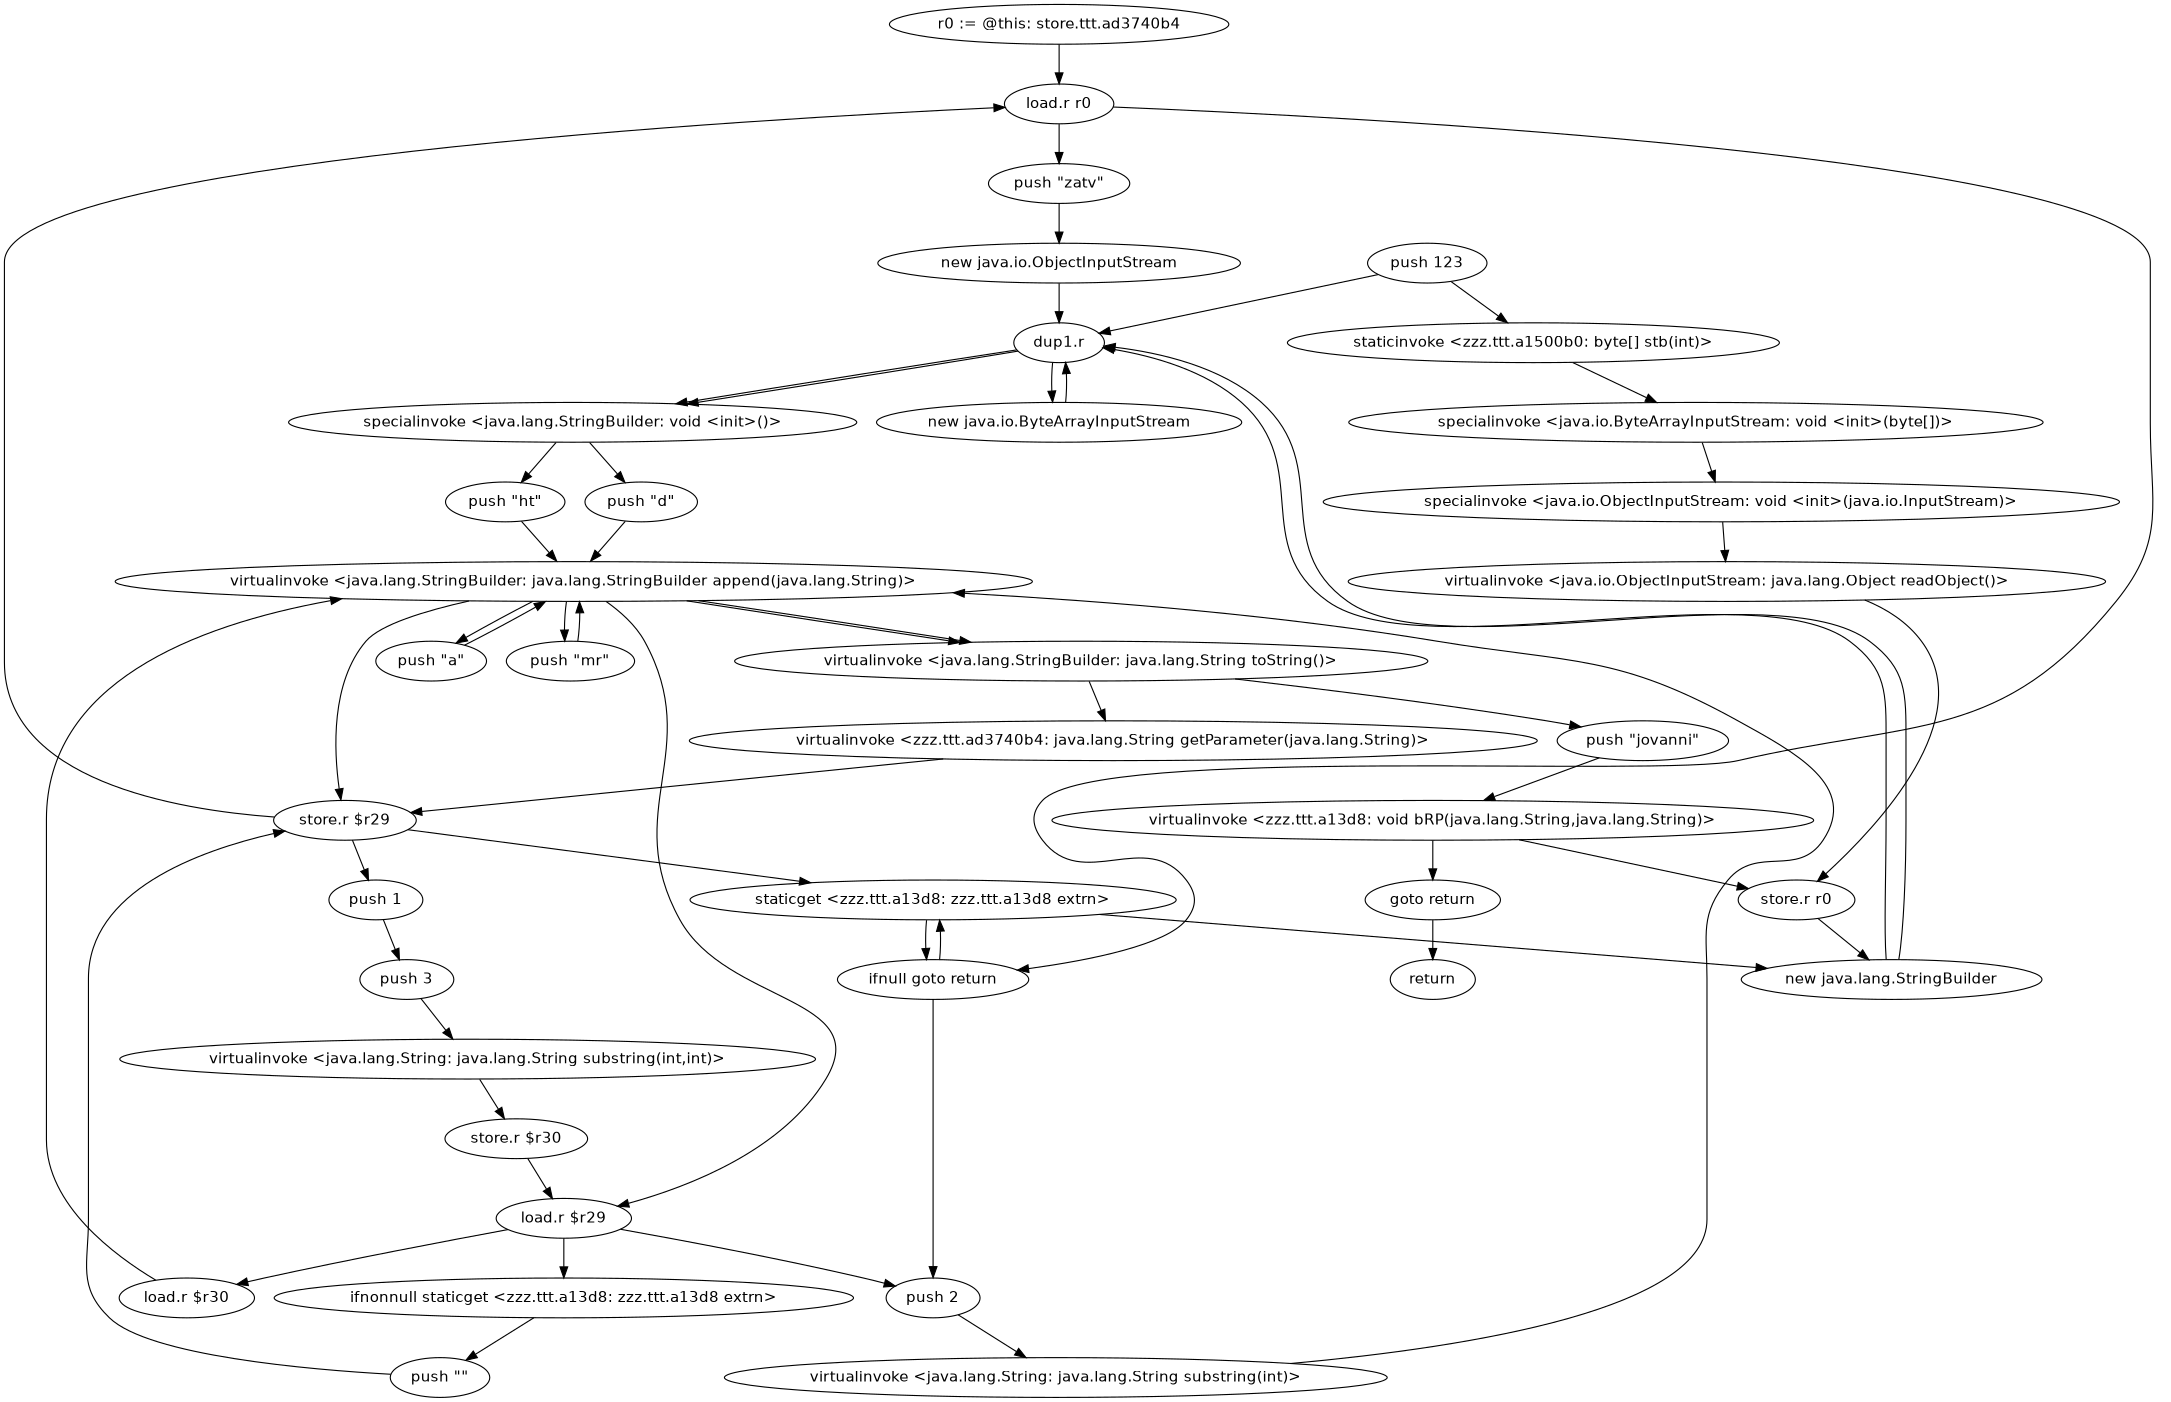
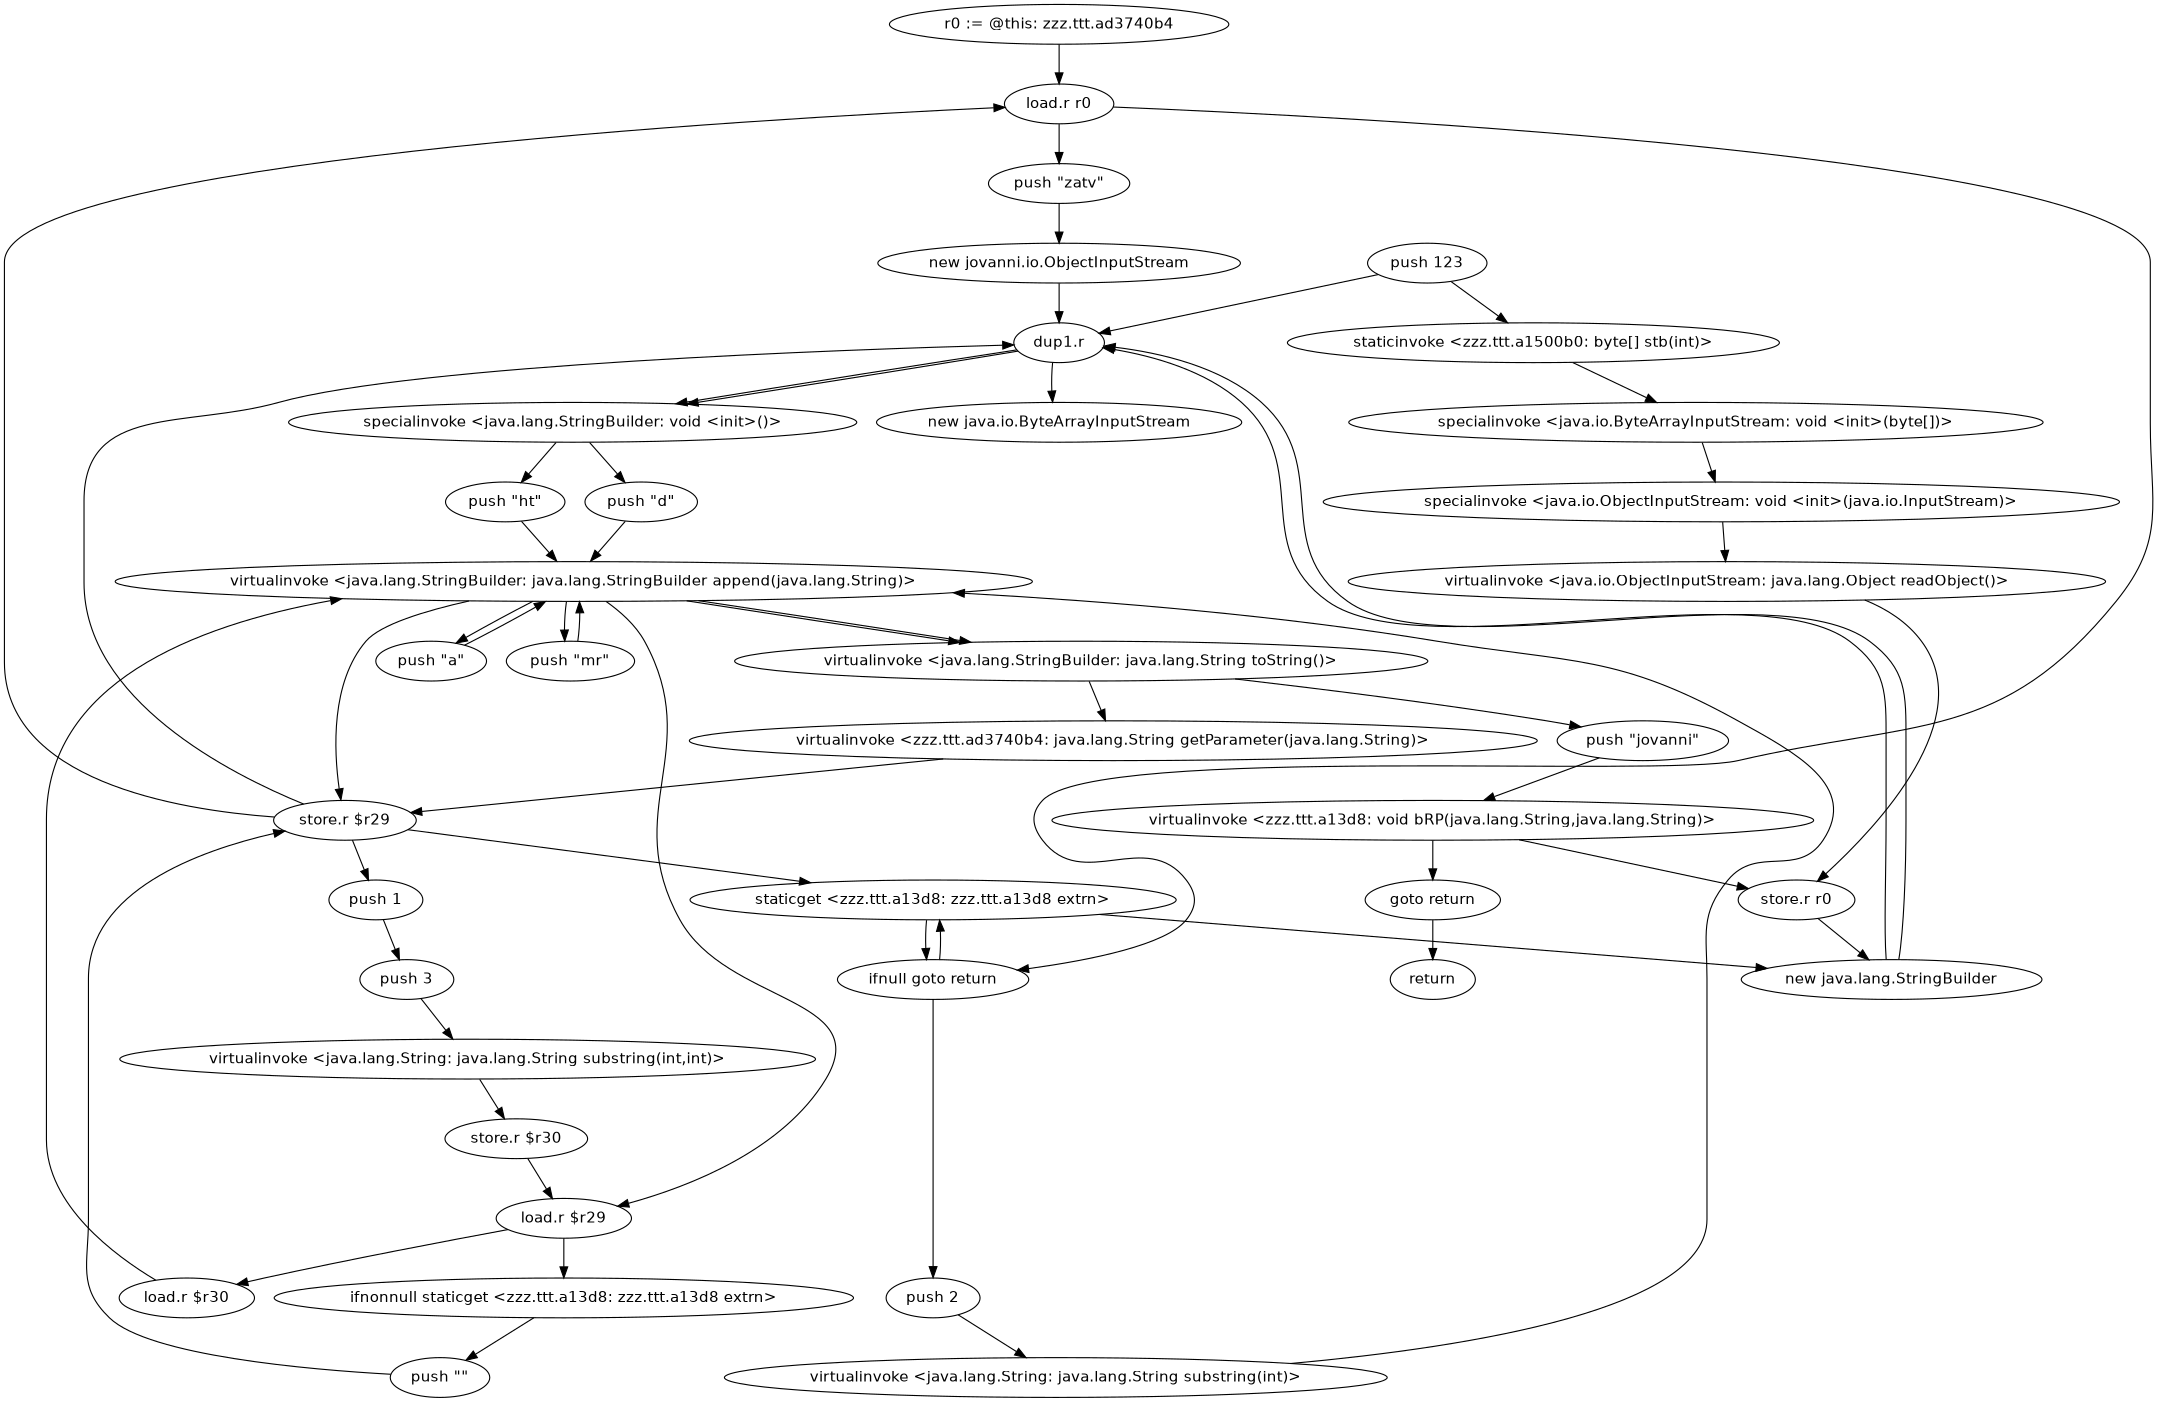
node "r0 := @this: store.ttt.ad3740b4": label "r0 := @this: store.ttt.ad3740b4" -> "r0 := @this: zzz.ttt.ad3740b4"
node "new java.io.ObjectInputStream": label "new java.io.ObjectInputStream" -> "new jovanni.io.ObjectInputStream"
edge "new java.io.ByteArrayInputStream" -> "dup1.r": now "store.r $r29" -> "dup1.r"
edge "load.r $r29" -> "push 2": removed
